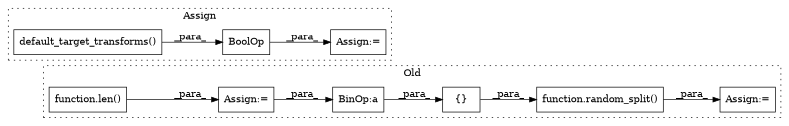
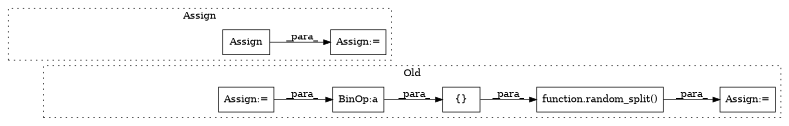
node "default_target_transforms()": removed
node "BoolOp": label "BoolOp" -> "Assign"
node "function.len()": removed
